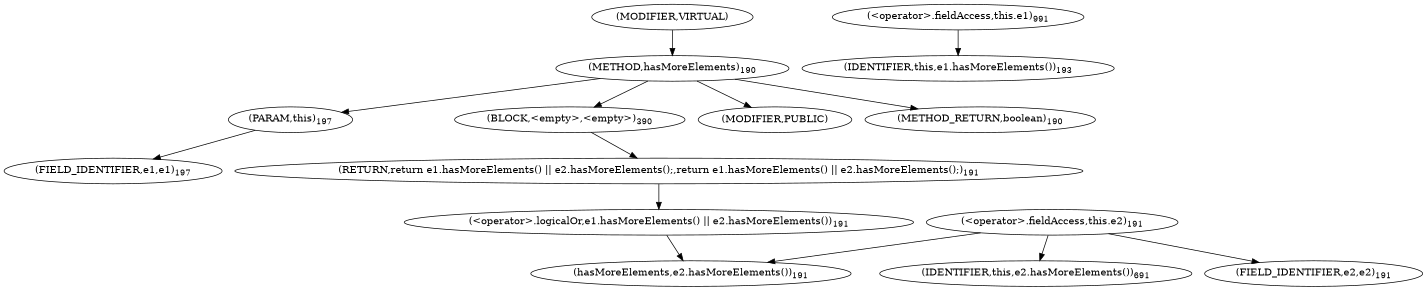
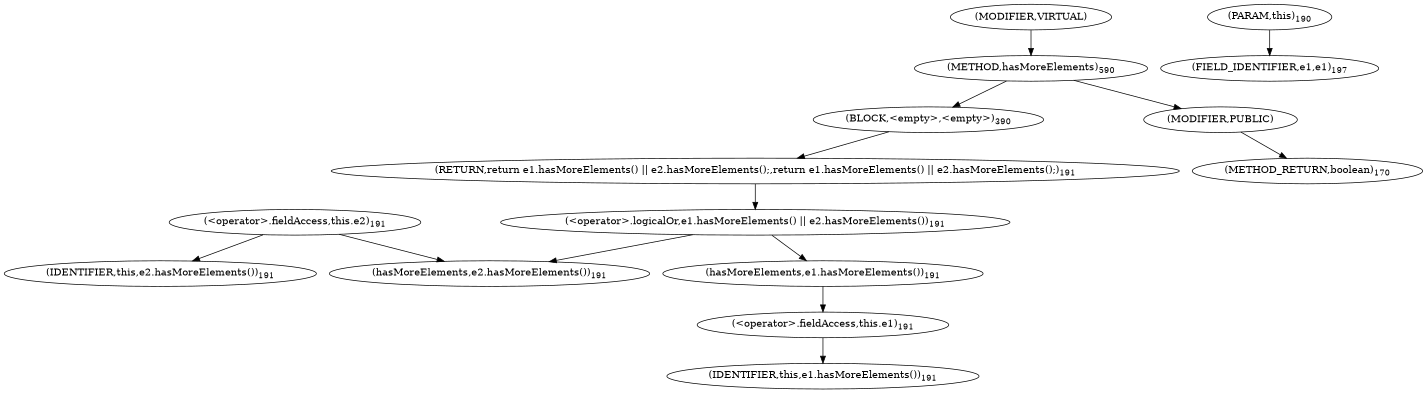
node "(<operator>.fieldAccess,this.e1)": text "991" -> "191"
node "(METHOD,hasMoreElements)": text "190" -> "590"
node "(IDENTIFIER,this,e1.hasMoreElements())": text "193" -> "191"
edge "(METHOD,hasMoreElements)" -> "(METHOD_RETURN,boolean)": now "(MODIFIER,PUBLIC)" -> "(METHOD_RETURN,boolean)"
edge "(METHOD,hasMoreElements)" -> "(PARAM,this)": removed
node "(PARAM,this)": text "197" -> "190"
node "(METHOD_RETURN,boolean)": text "190" -> "170"
node "(IDENTIFIER,this,e2.hasMoreElements())": text "691" -> "191"
node "(hasMoreElements,e1.hasMoreElements())": added
node "(FIELD_IDENTIFIER,e2,e2)": removed
